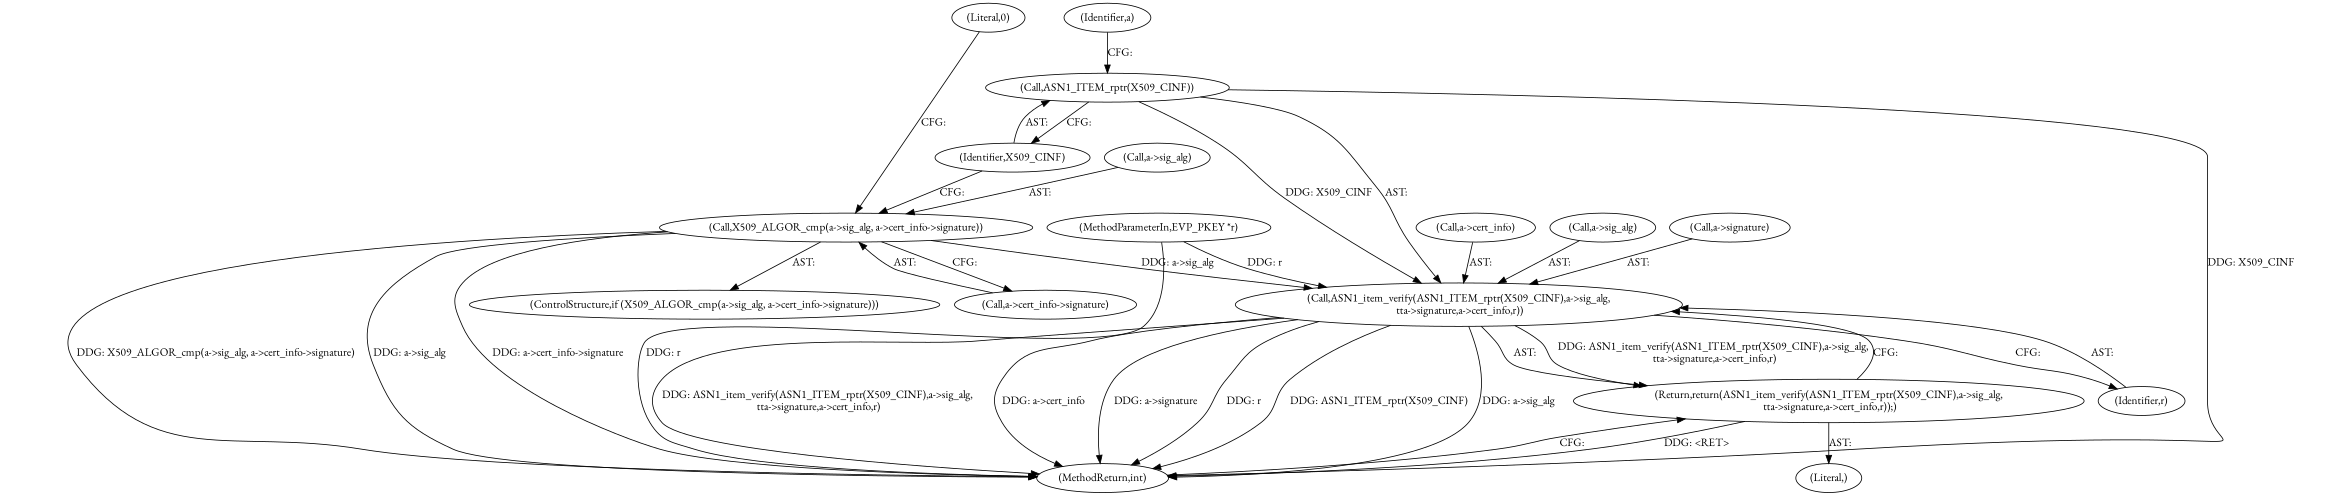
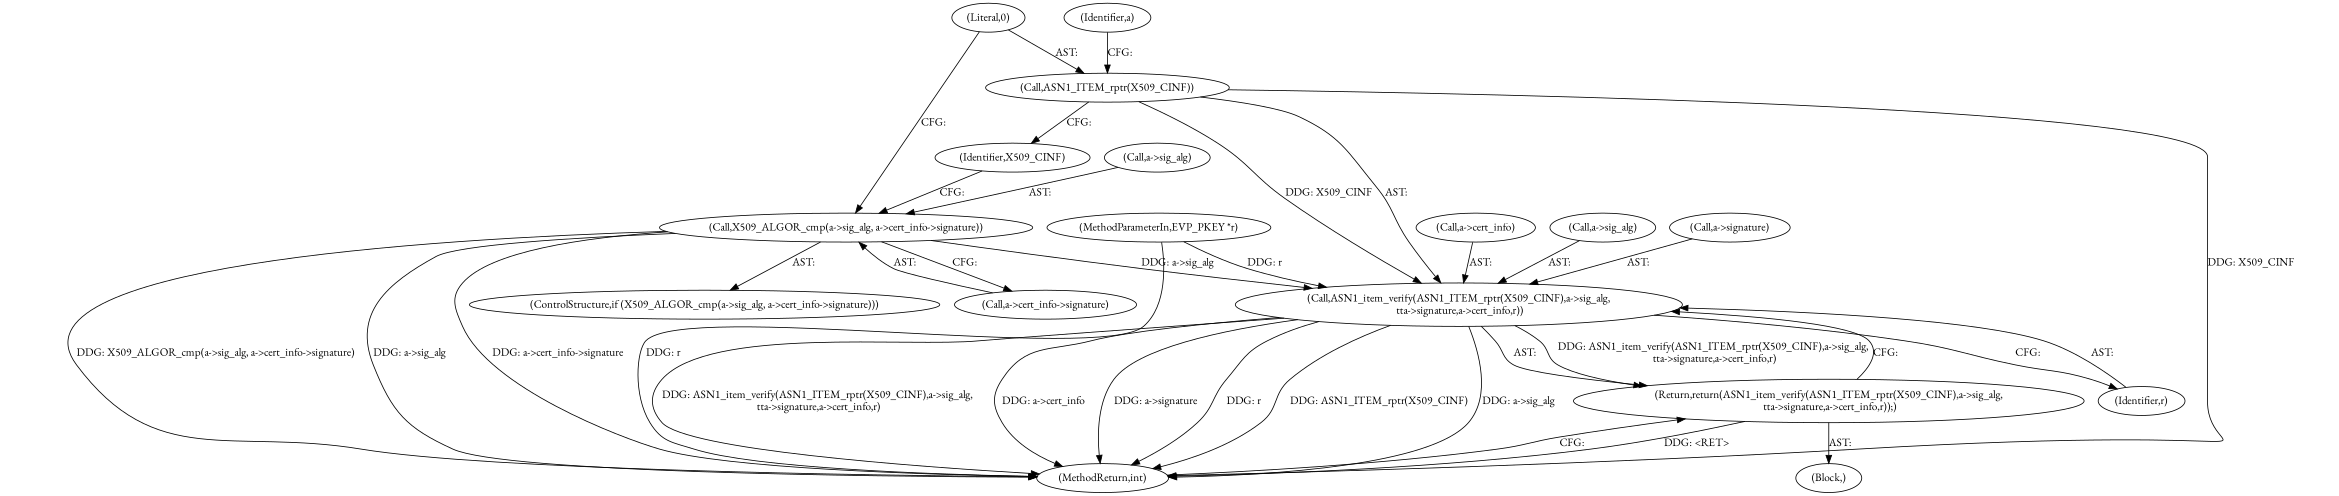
edge "(Identifier,X509_CINF)" -> "(Call,ASN1_ITEM_rptr(X509_CINF))": now "(Literal,0)" -> "(Call,ASN1_ITEM_rptr(X509_CINF))"
node "(Literal,)": label "(Literal,)" -> "(Block,)"
